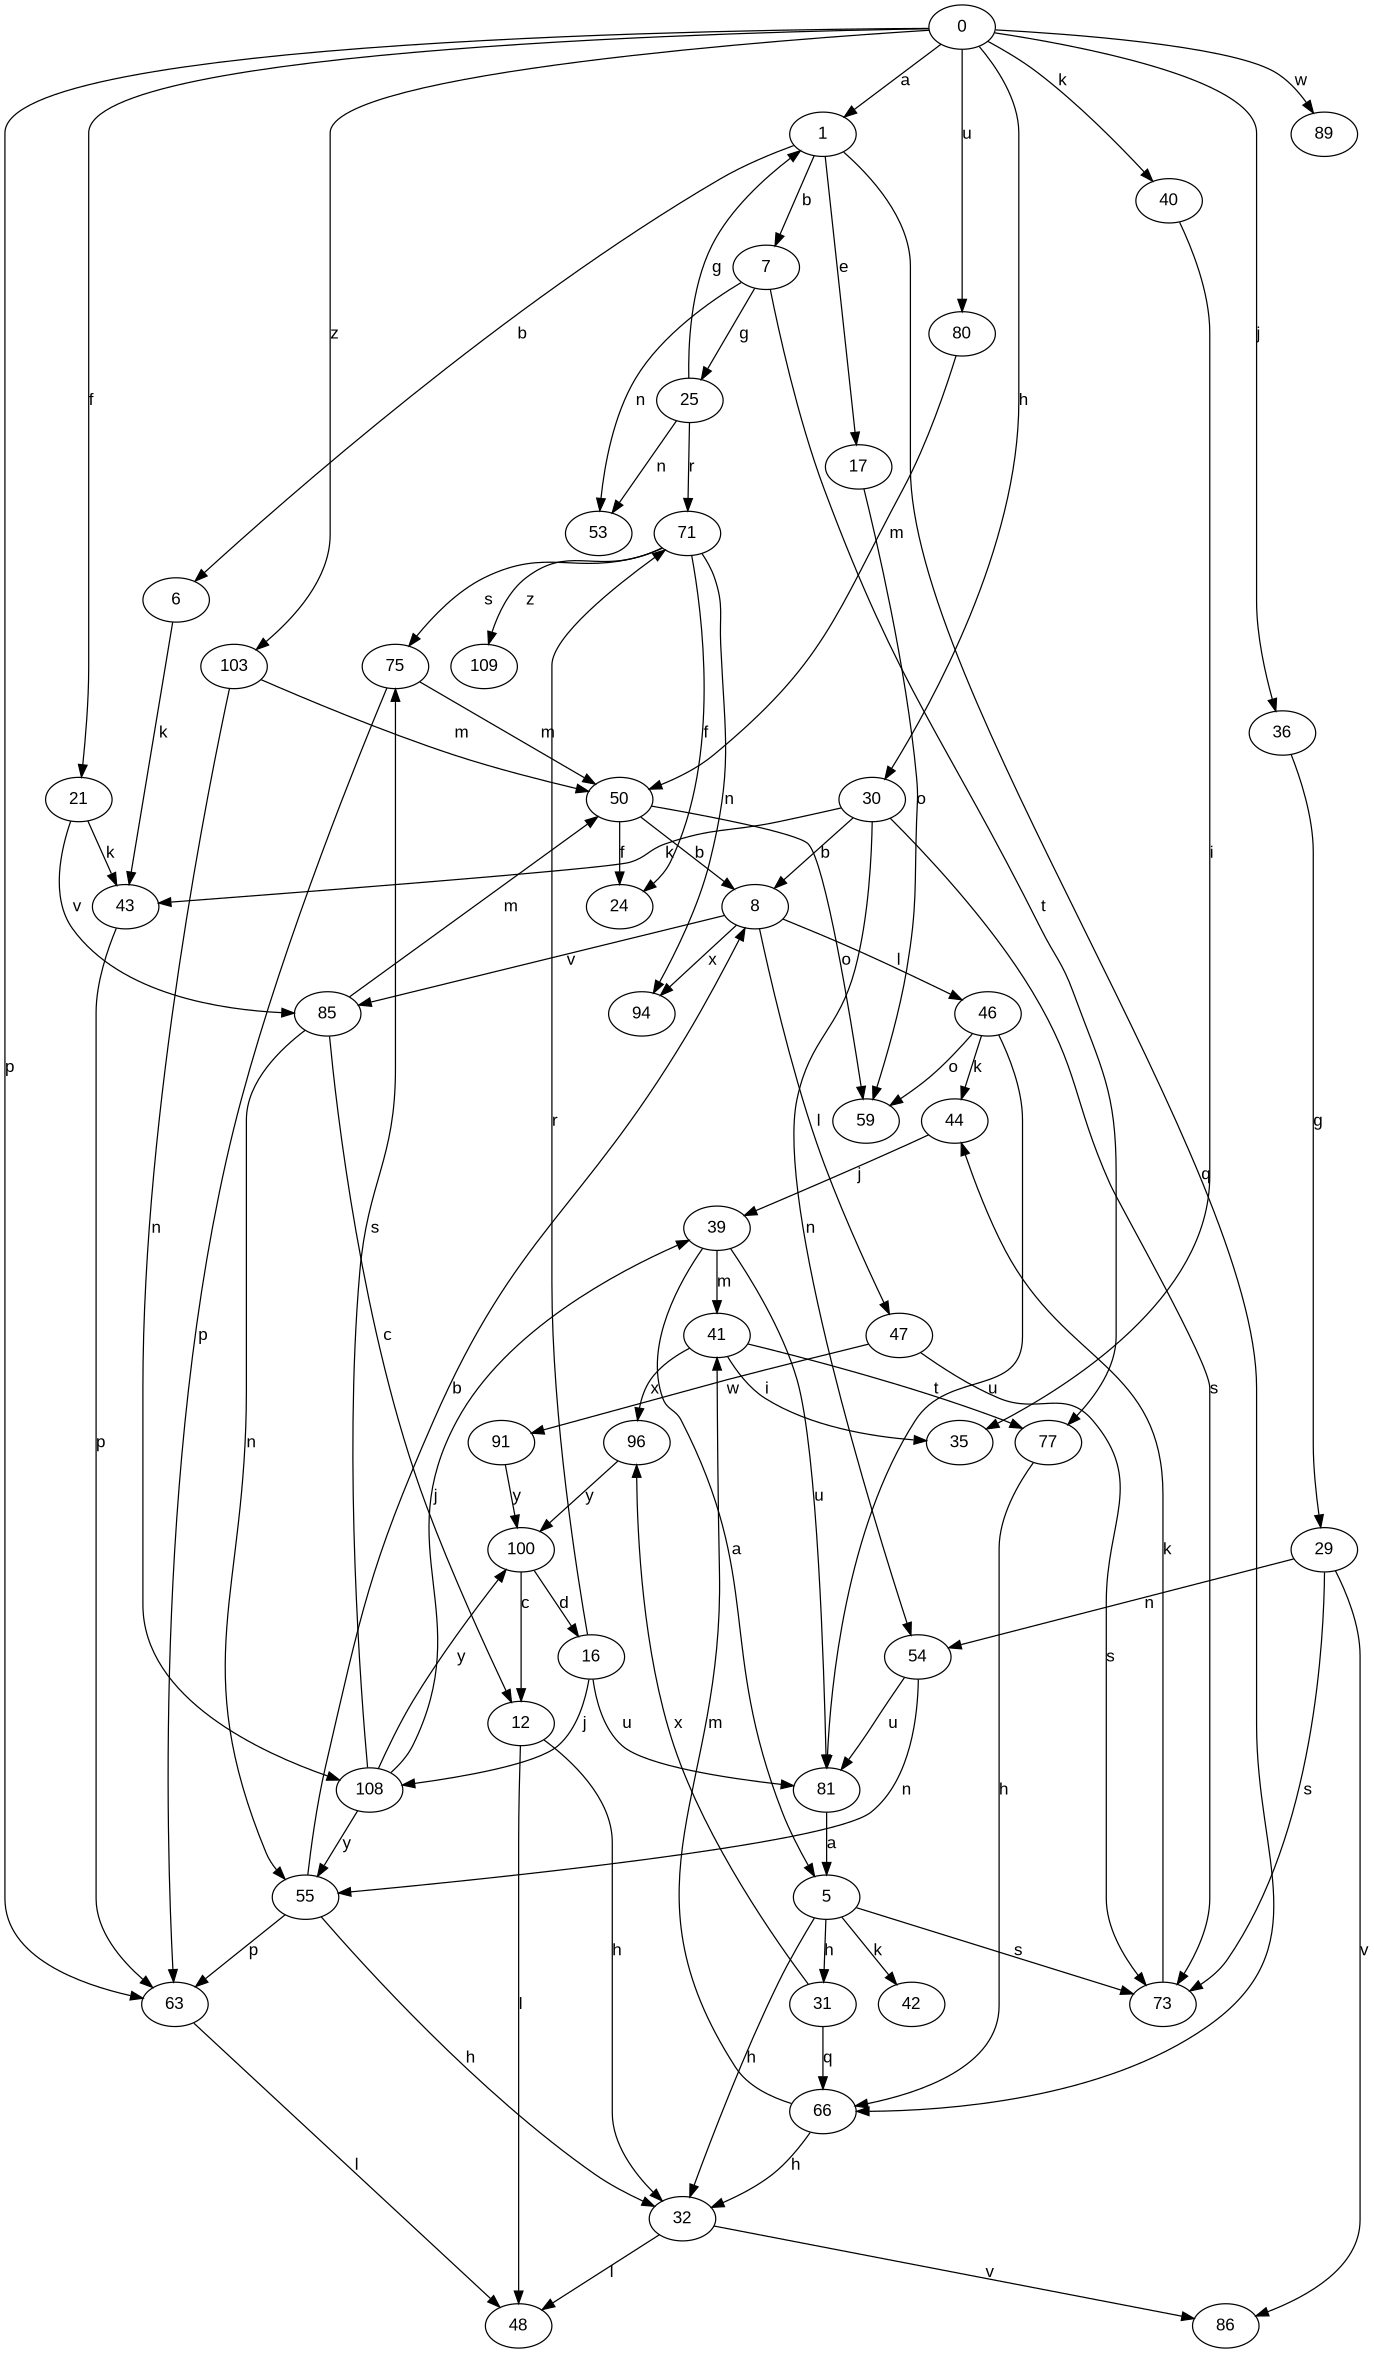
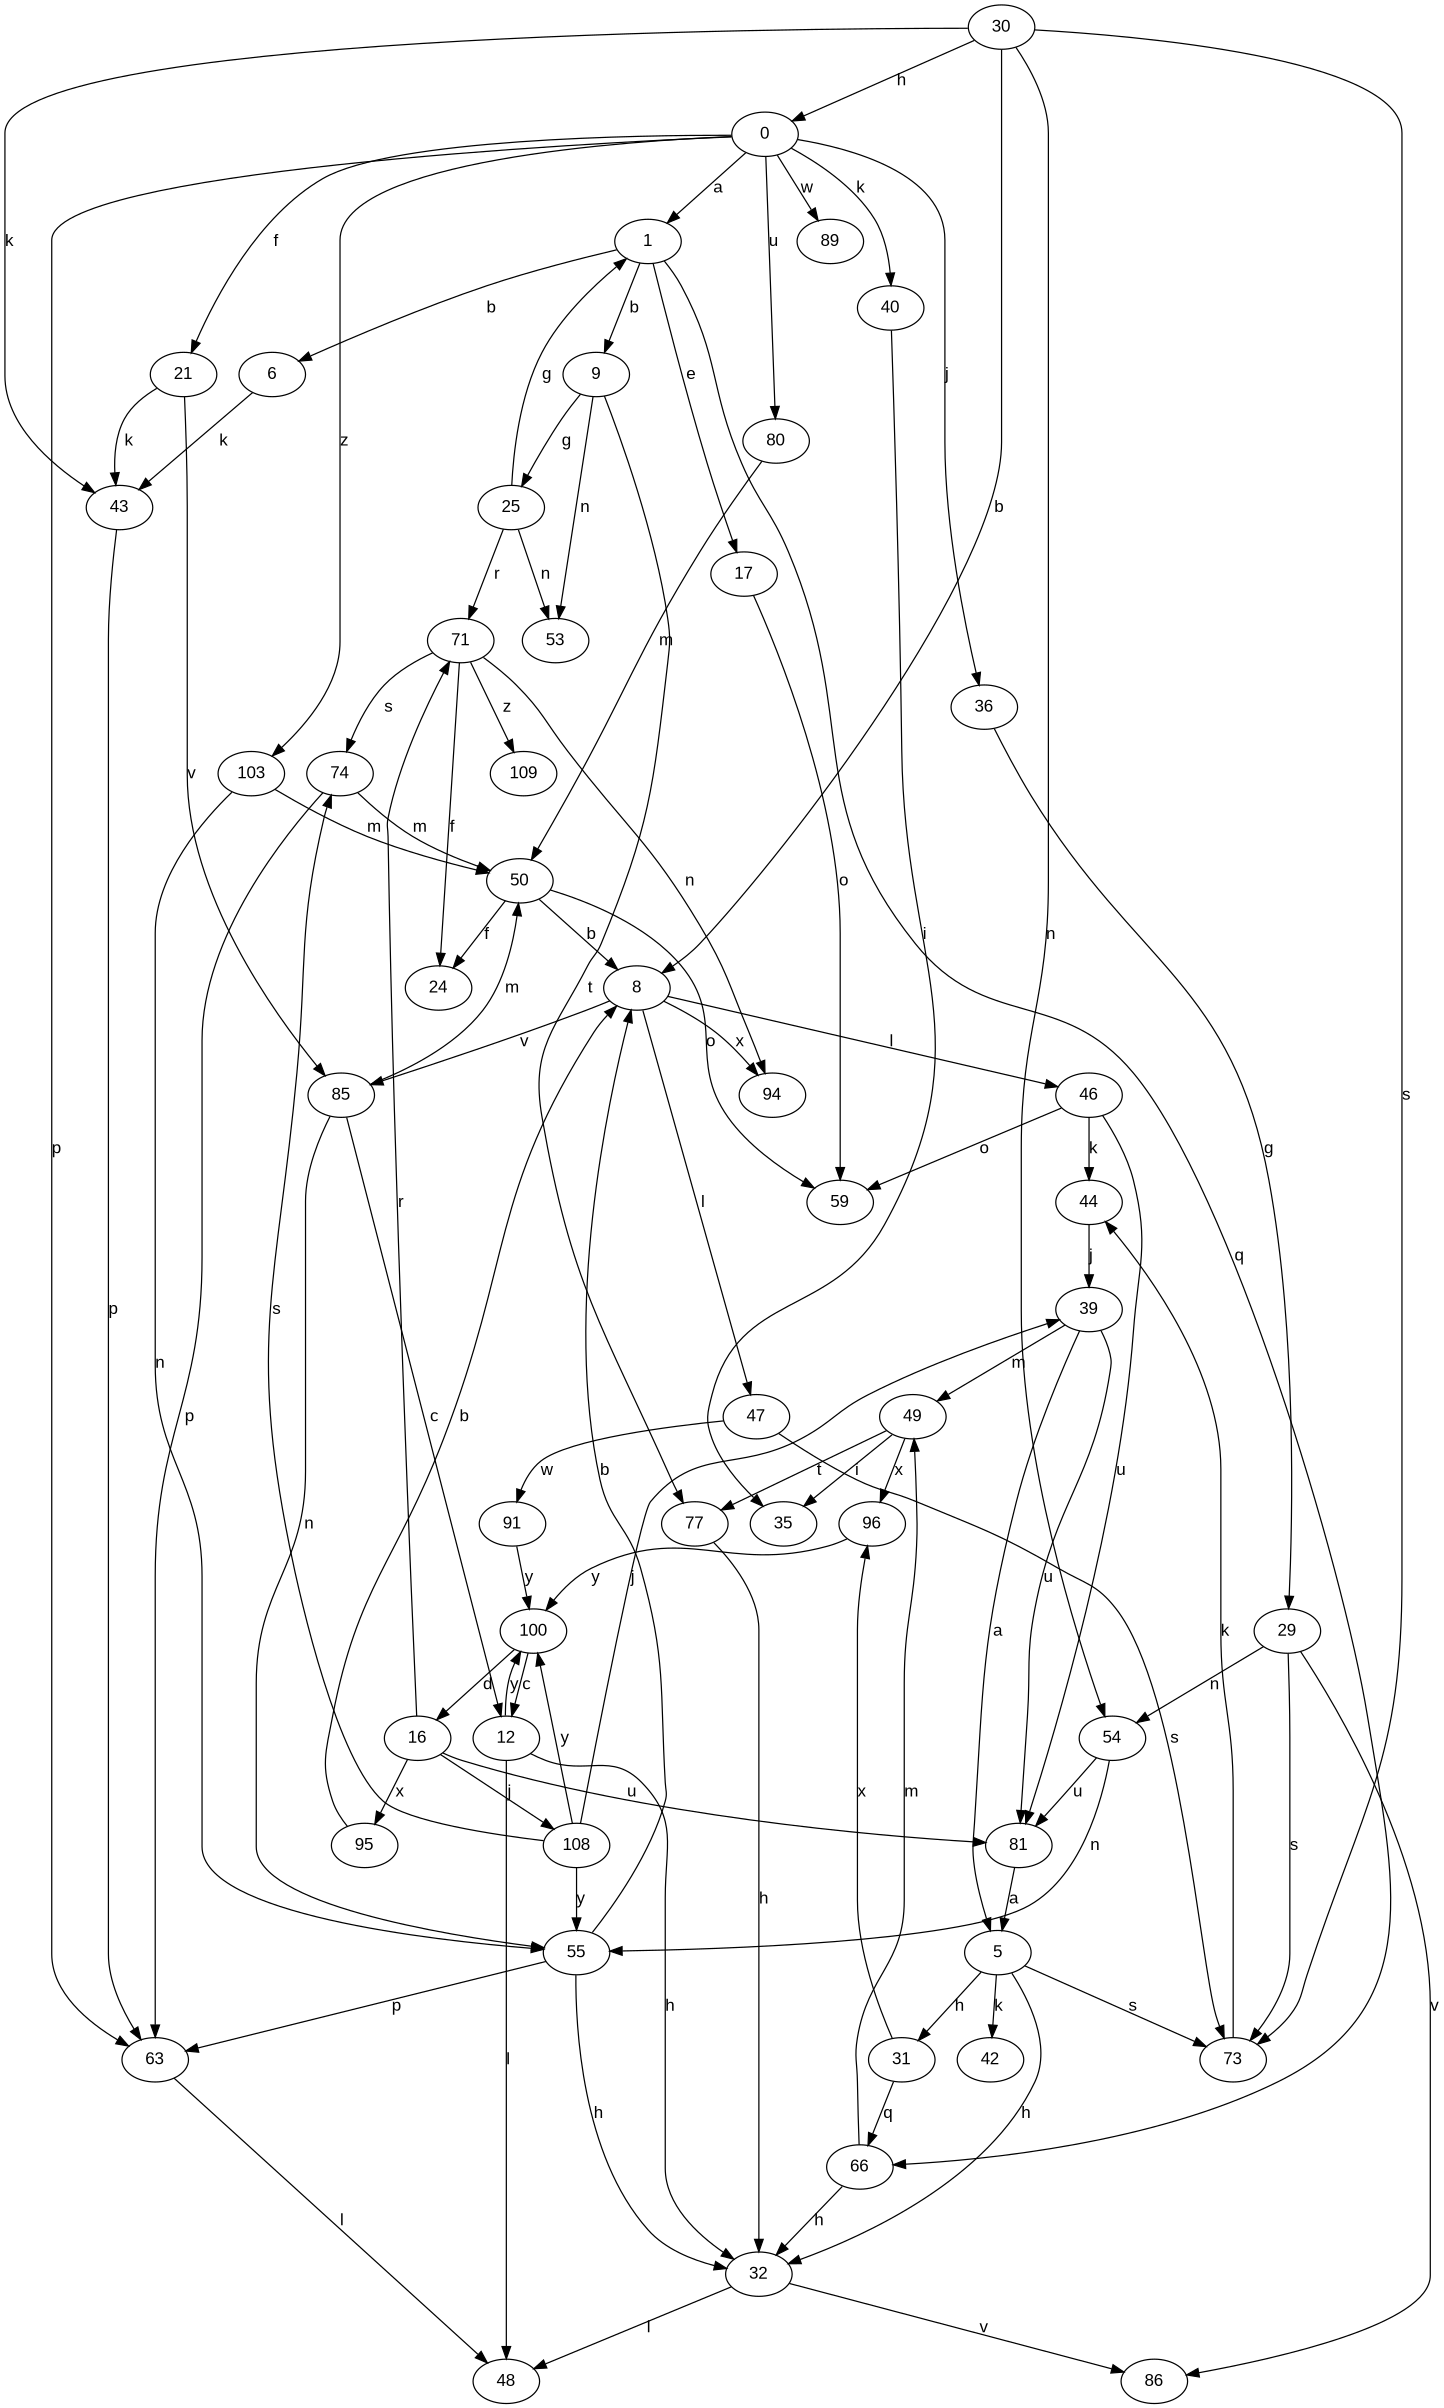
node "7": label "7" -> "9"
edge "0" -> "30": reversed
node "75": label "75" -> "74"
edge "103" -> "108": now "103" -> "55"
node "41": label "41" -> "49"
edge "12" -> "100": added, label "y"
edge "77" -> "66": now "77" -> "32"
node "95": added
